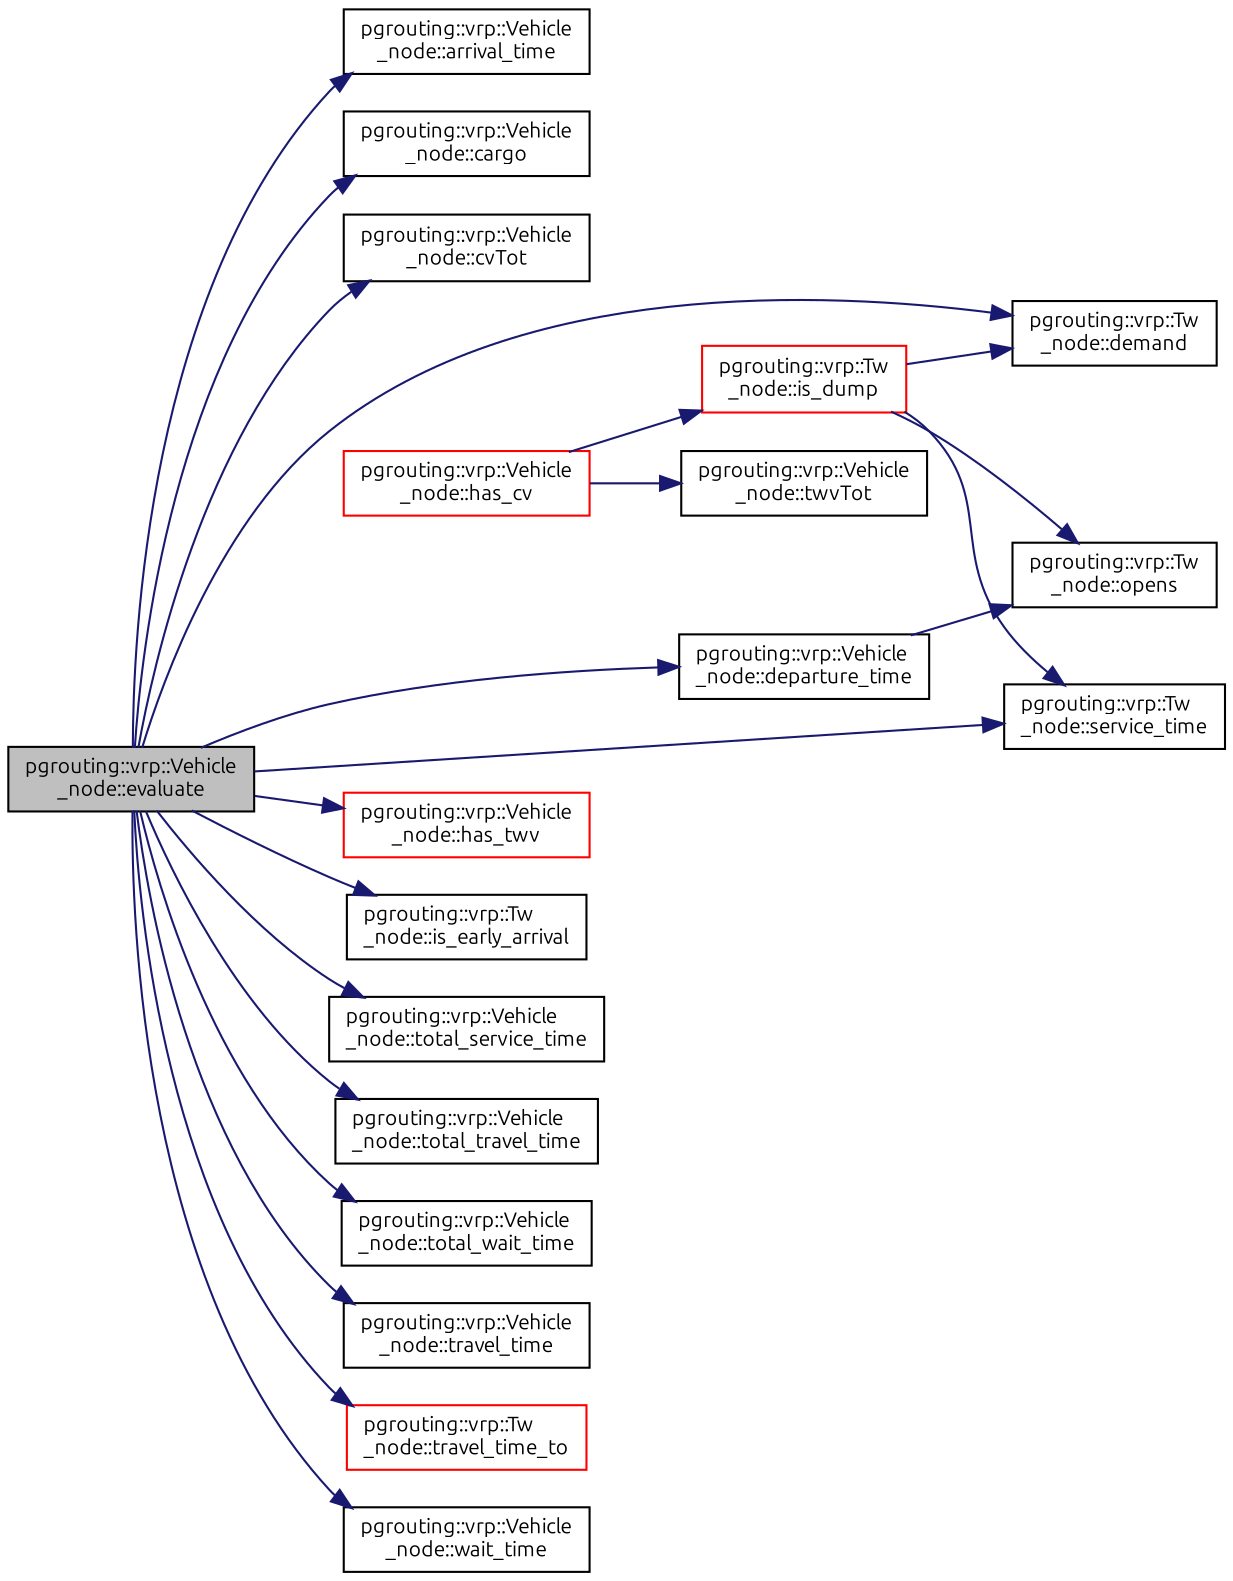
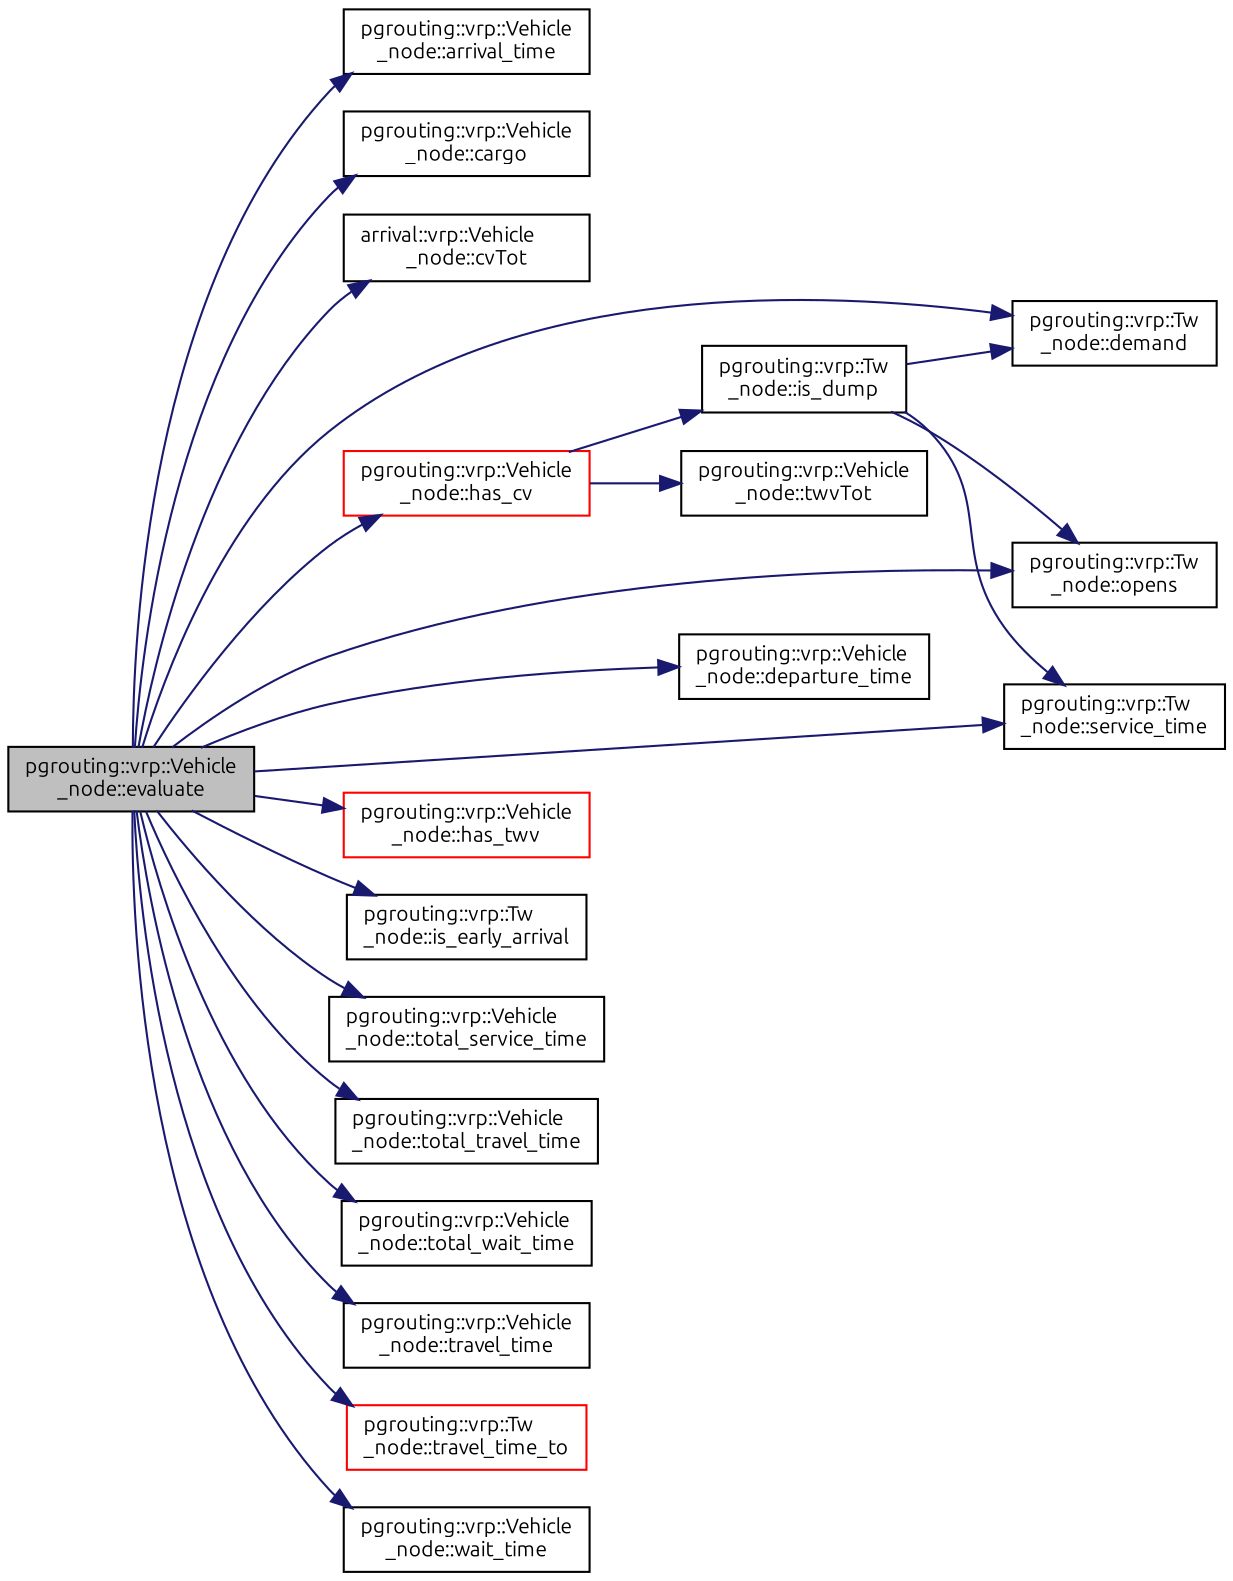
node "pgrouting::vrp::Vehicle _node::cvTot": label "pgrouting::vrp::Vehicle _node::cvTot" -> "arrival::vrp::Vehicle _node::cvTot"
node "pgrouting::vrp::Tw _node::is_dump": color red -> black
edge "pgrouting::vrp::Vehicle _node::departure_time" -> "pgrouting::vrp::Tw _node::opens": now "pgrouting::vrp::Vehicle _node::evaluate" -> "pgrouting::vrp::Tw _node::opens"
edge "pgrouting::vrp::Vehicle _node::evaluate" -> "pgrouting::vrp::Vehicle _node::has_cv": added
